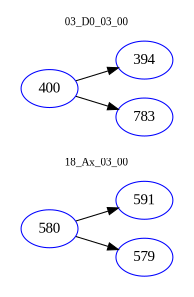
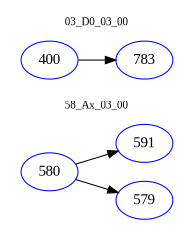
node "394": removed
cluster "18_Ax_03_00": label "18_Ax_03_00" -> "58_Ax_03_00"
